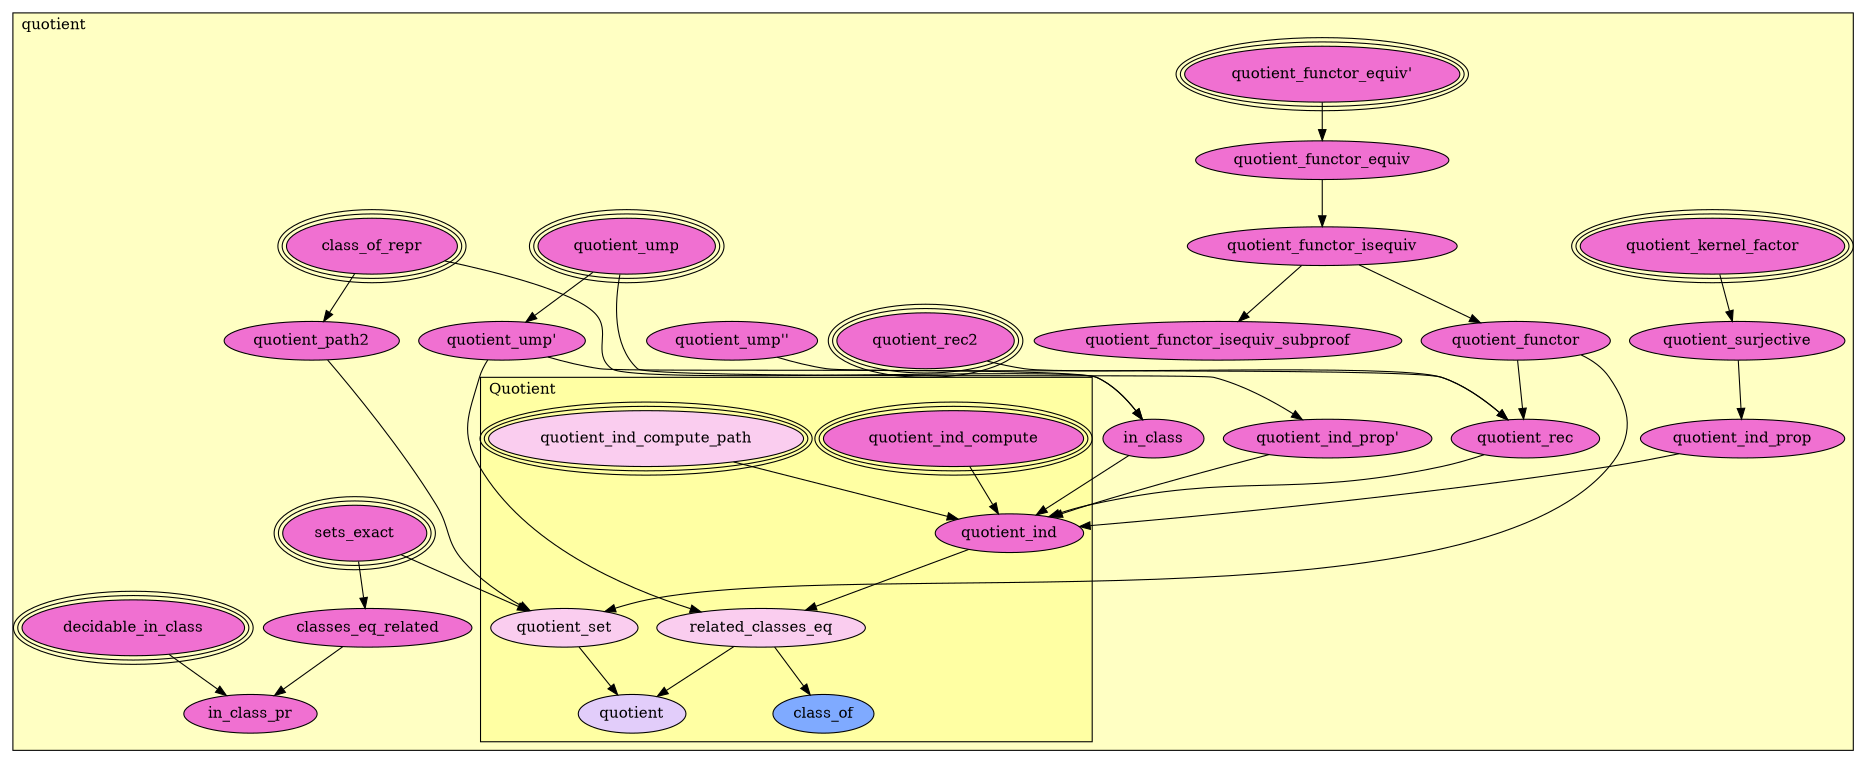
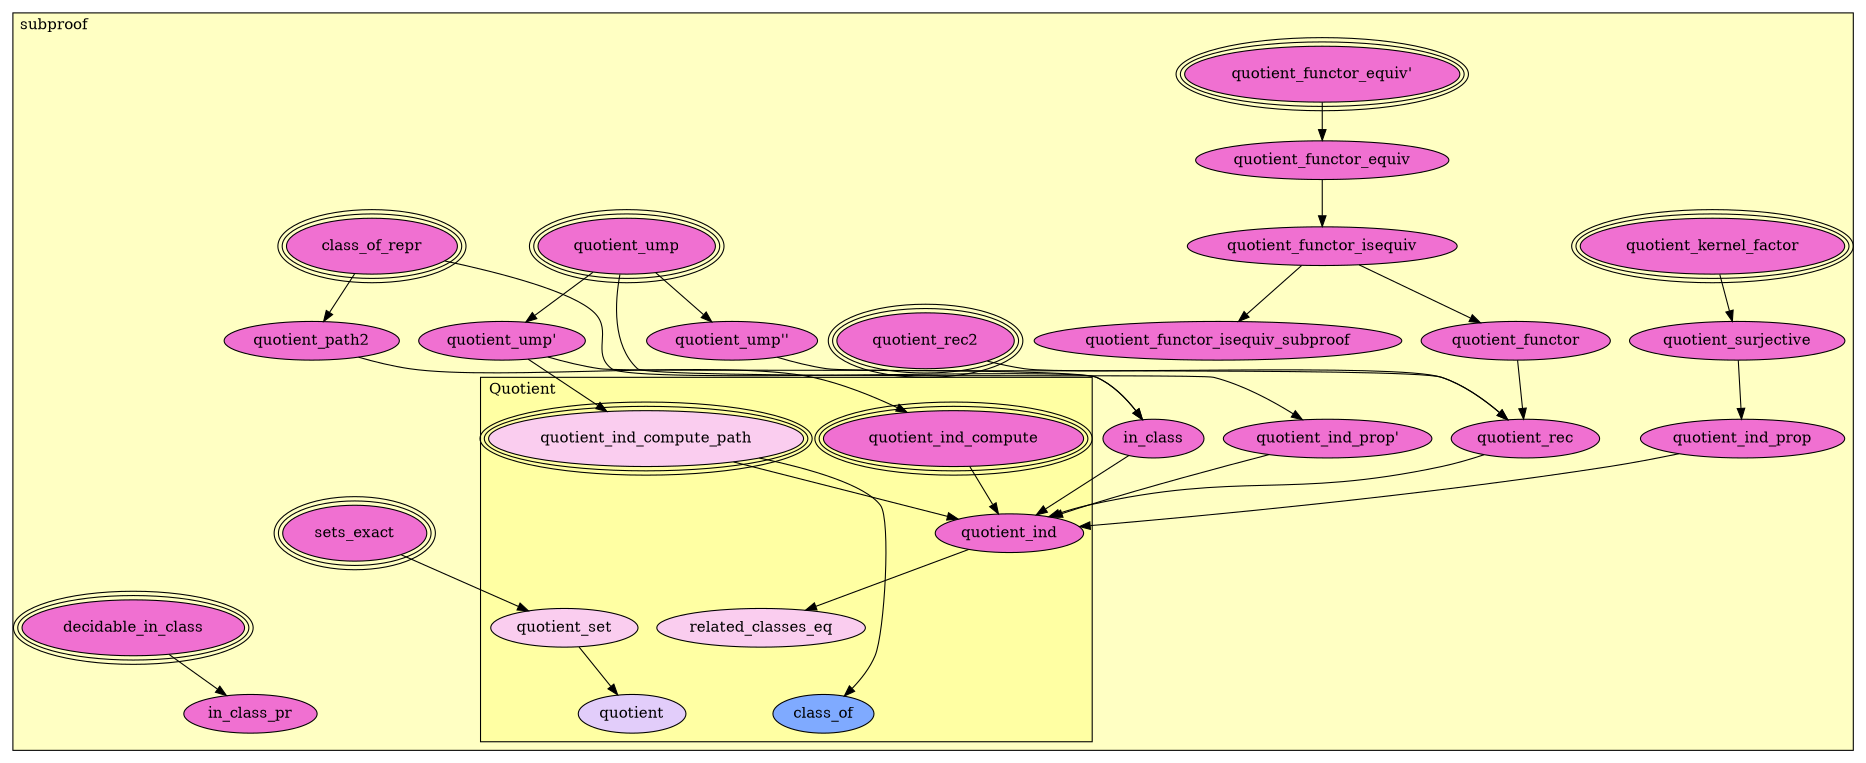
cluster "quotient": label "quotient" -> "subproof"
edge "quotient_ump" -> "quotient_ump''": added
edge "quotient_path2" -> "quotient_set": now "quotient_path2" -> "quotient_ind_compute"
edge "quotient_ump'" -> "related_classes_eq": now "quotient_ump'" -> "quotient_ind_compute_path"
edge "quotient_functor" -> "quotient_set": removed
node "classes_eq_related": removed
edge "related_classes_eq" -> "class_of": now "quotient_ind_compute_path" -> "class_of"
edge "related_classes_eq" -> "quotient": removed
